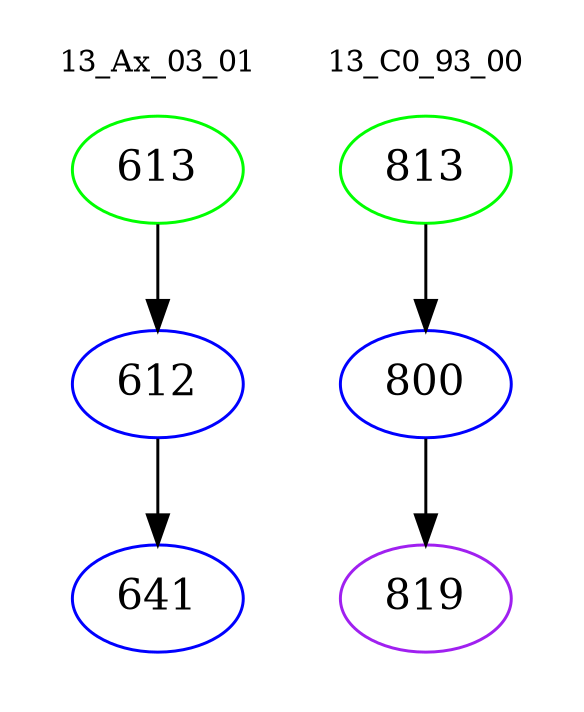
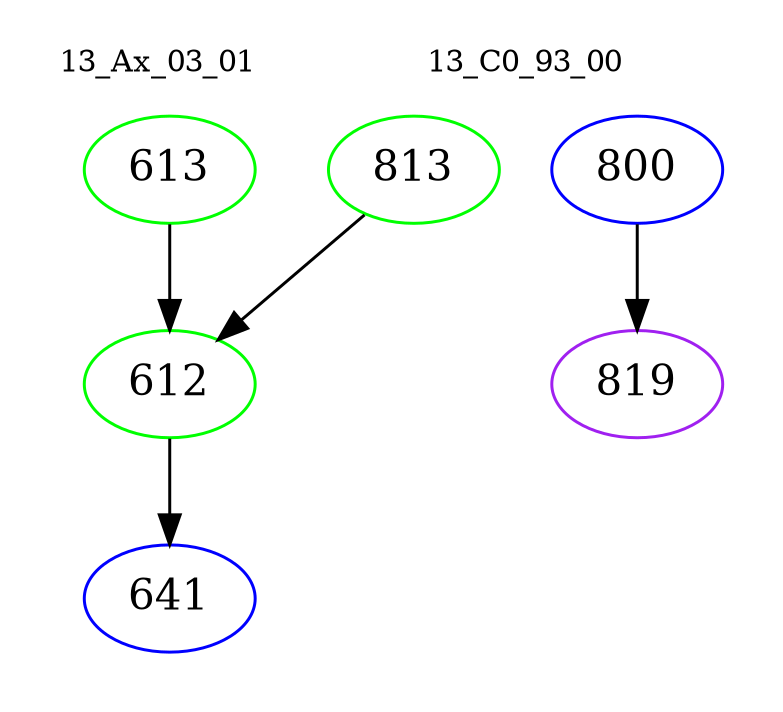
edge "813" -> "800": now "813" -> "612"
node "612": color blue -> green
